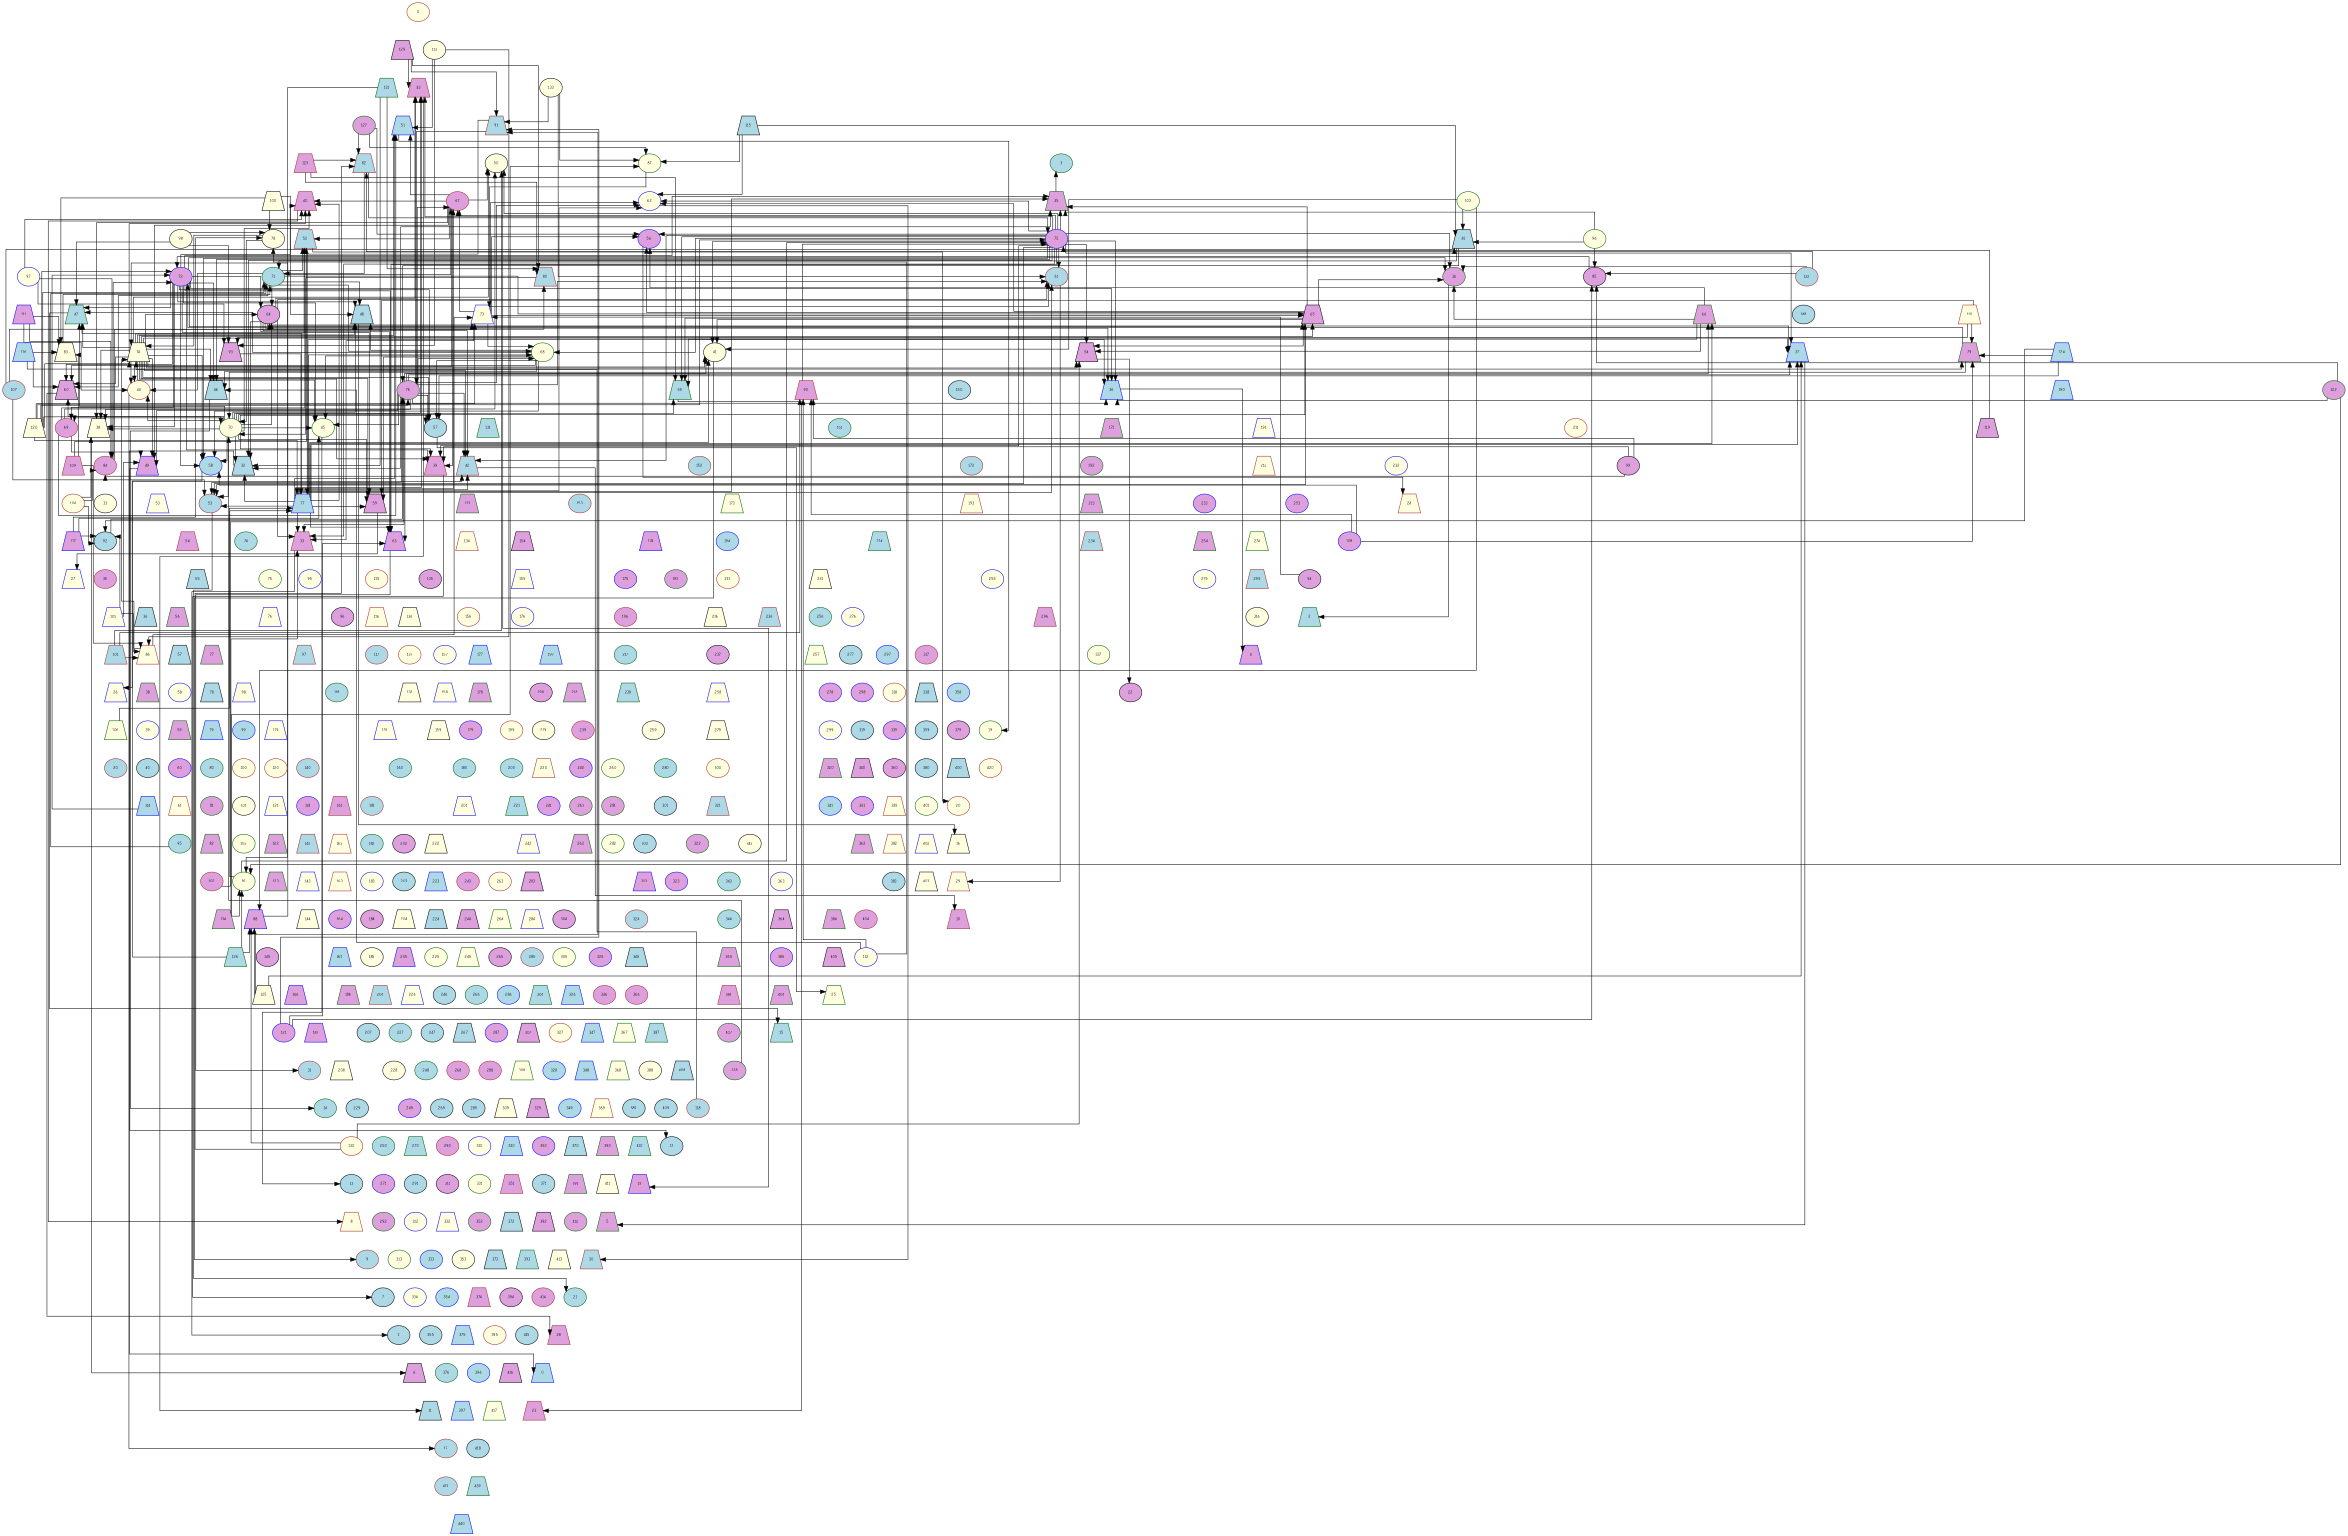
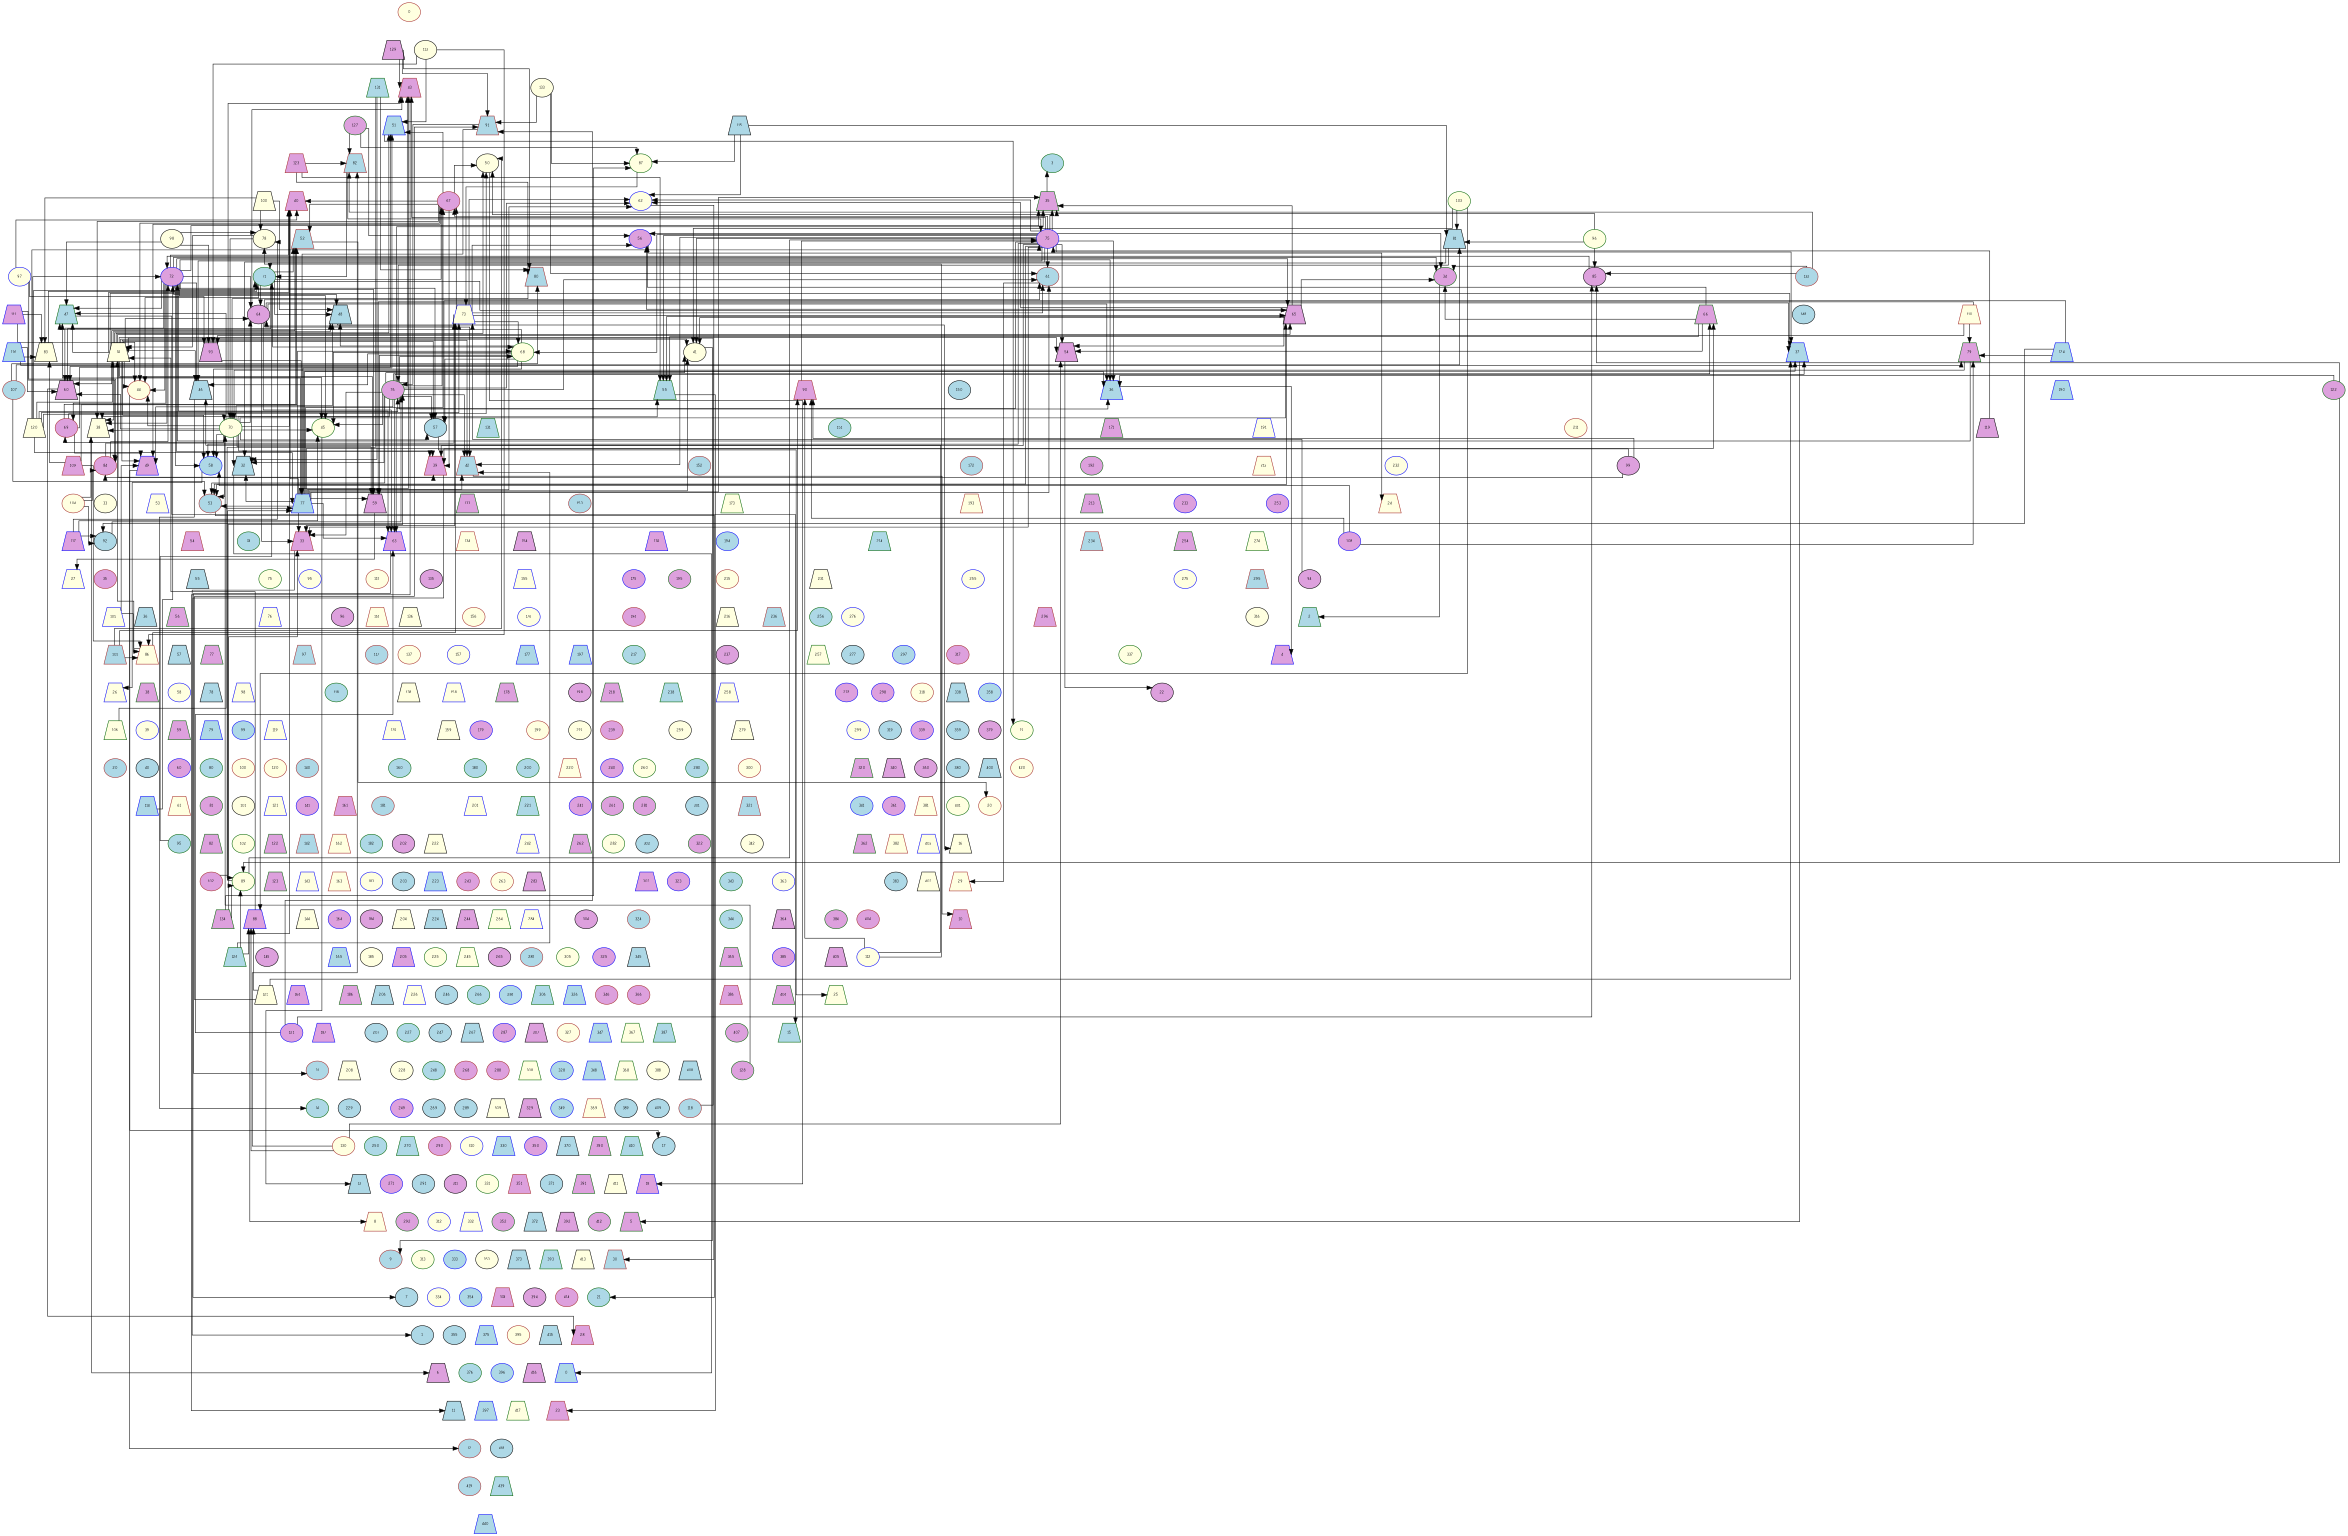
edge "72" -> "44": added
edge "105" -> "92": removed
node "384": shape trapezium -> ellipse
node "206": color brown -> black
node "13": shape ellipse -> trapezium
node "415": shape ellipse -> trapezium
